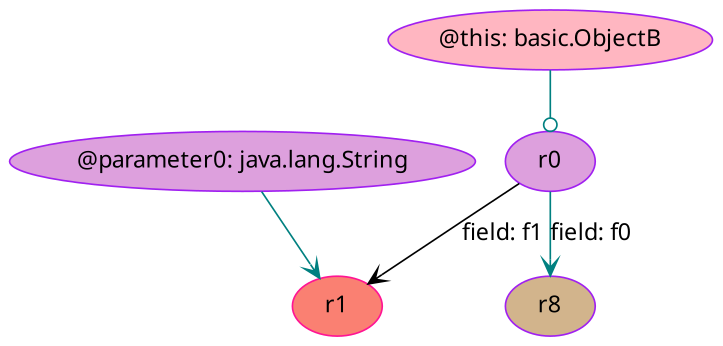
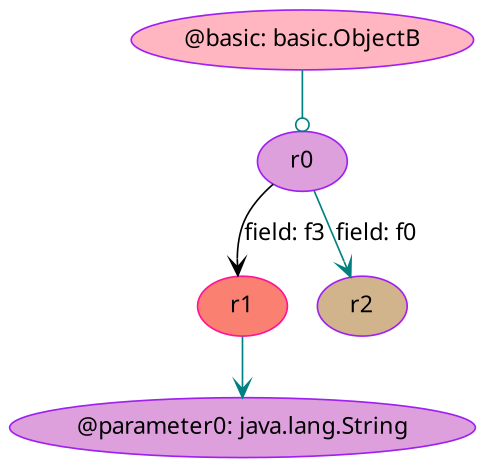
node "@this: basic.ObjectB": label "@this: basic.ObjectB" -> "@basic: basic.ObjectB"
edge "@parameter0: java.lang.String" -> "r1": reversed
edge "r0" -> "r1": label "field: f1" -> "field: f3"
node "r8": label "r8" -> "r2"
